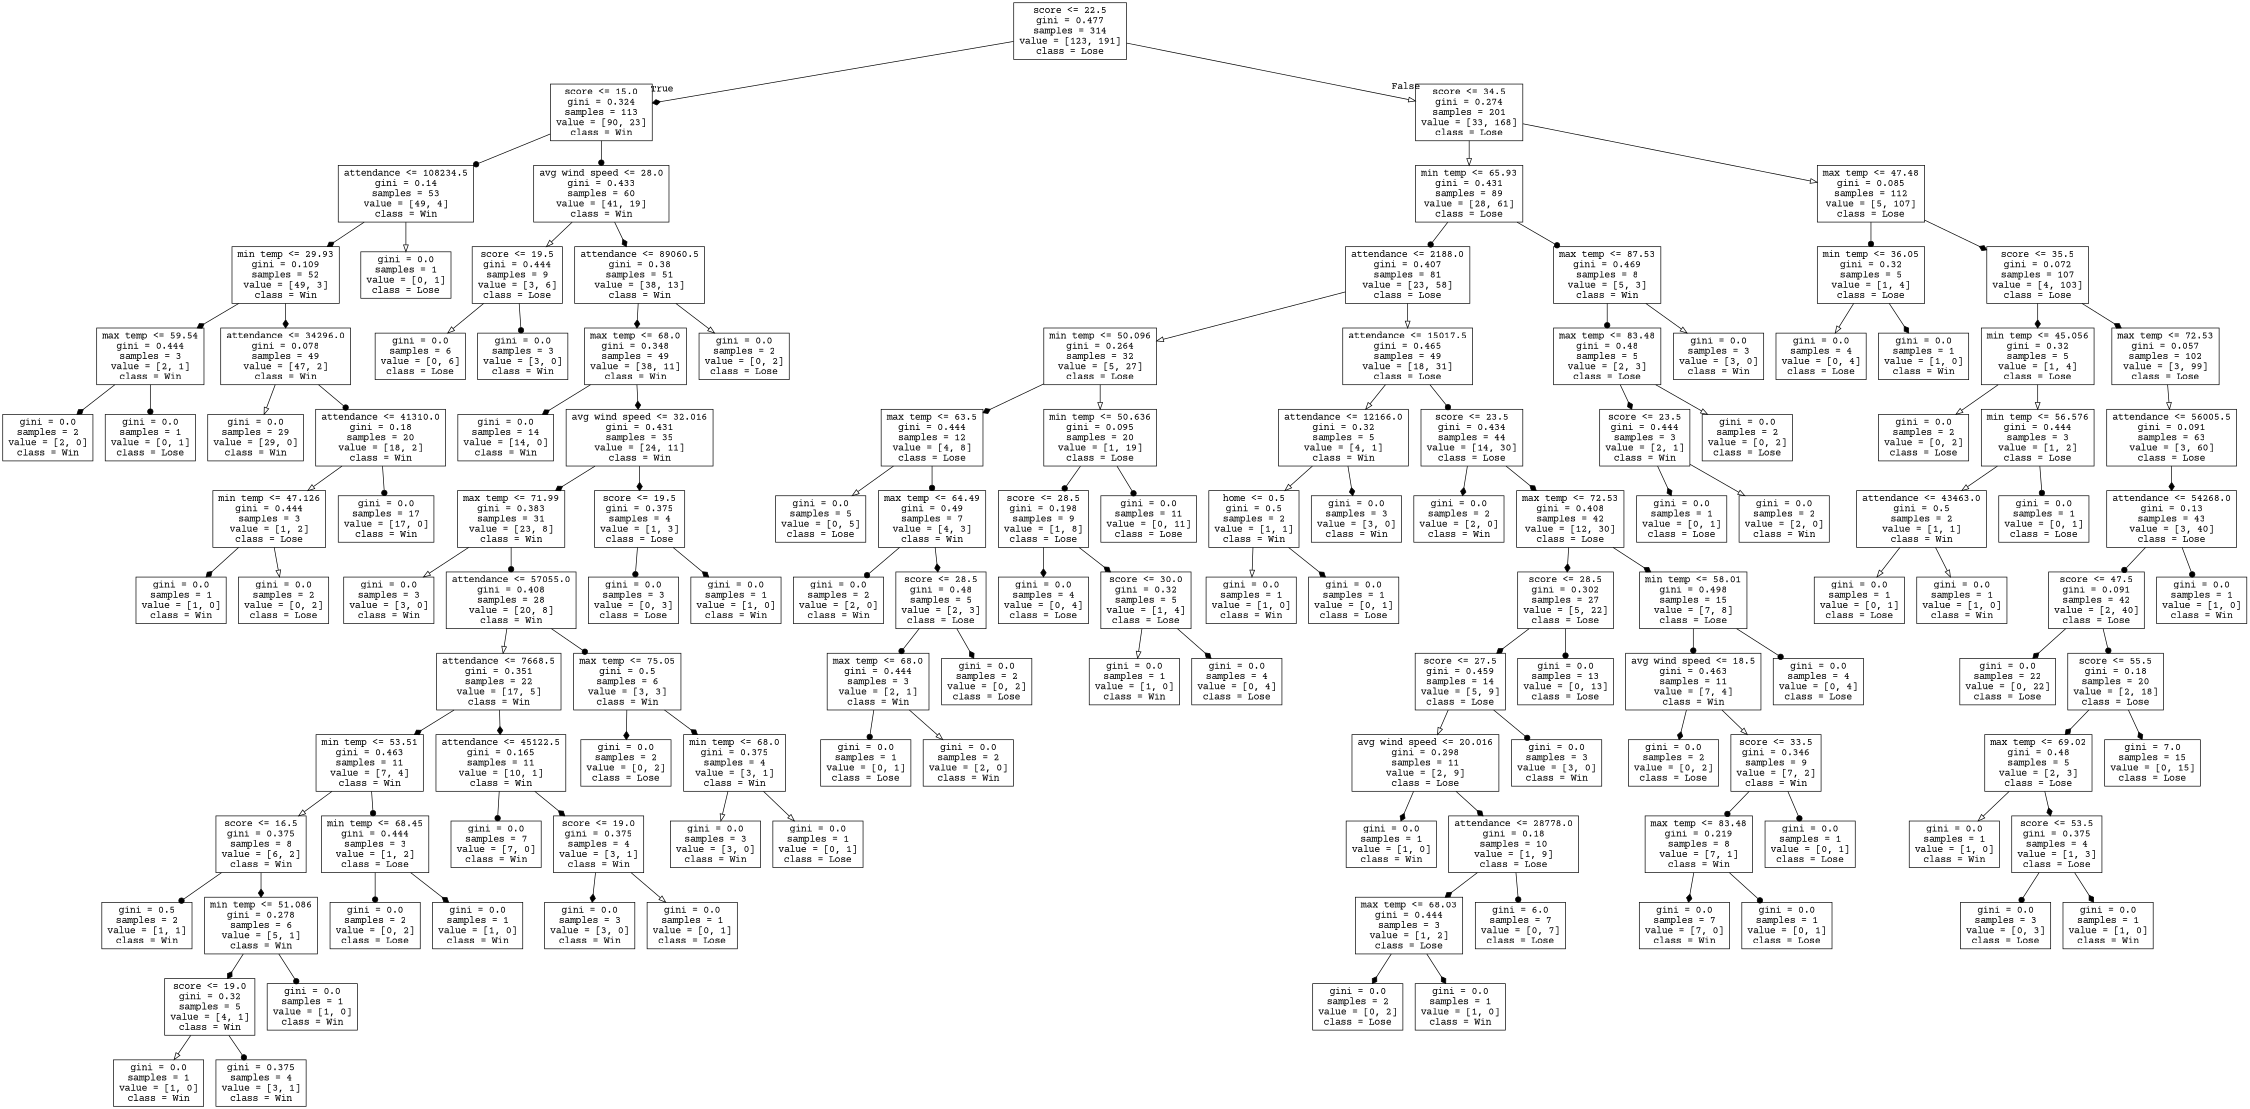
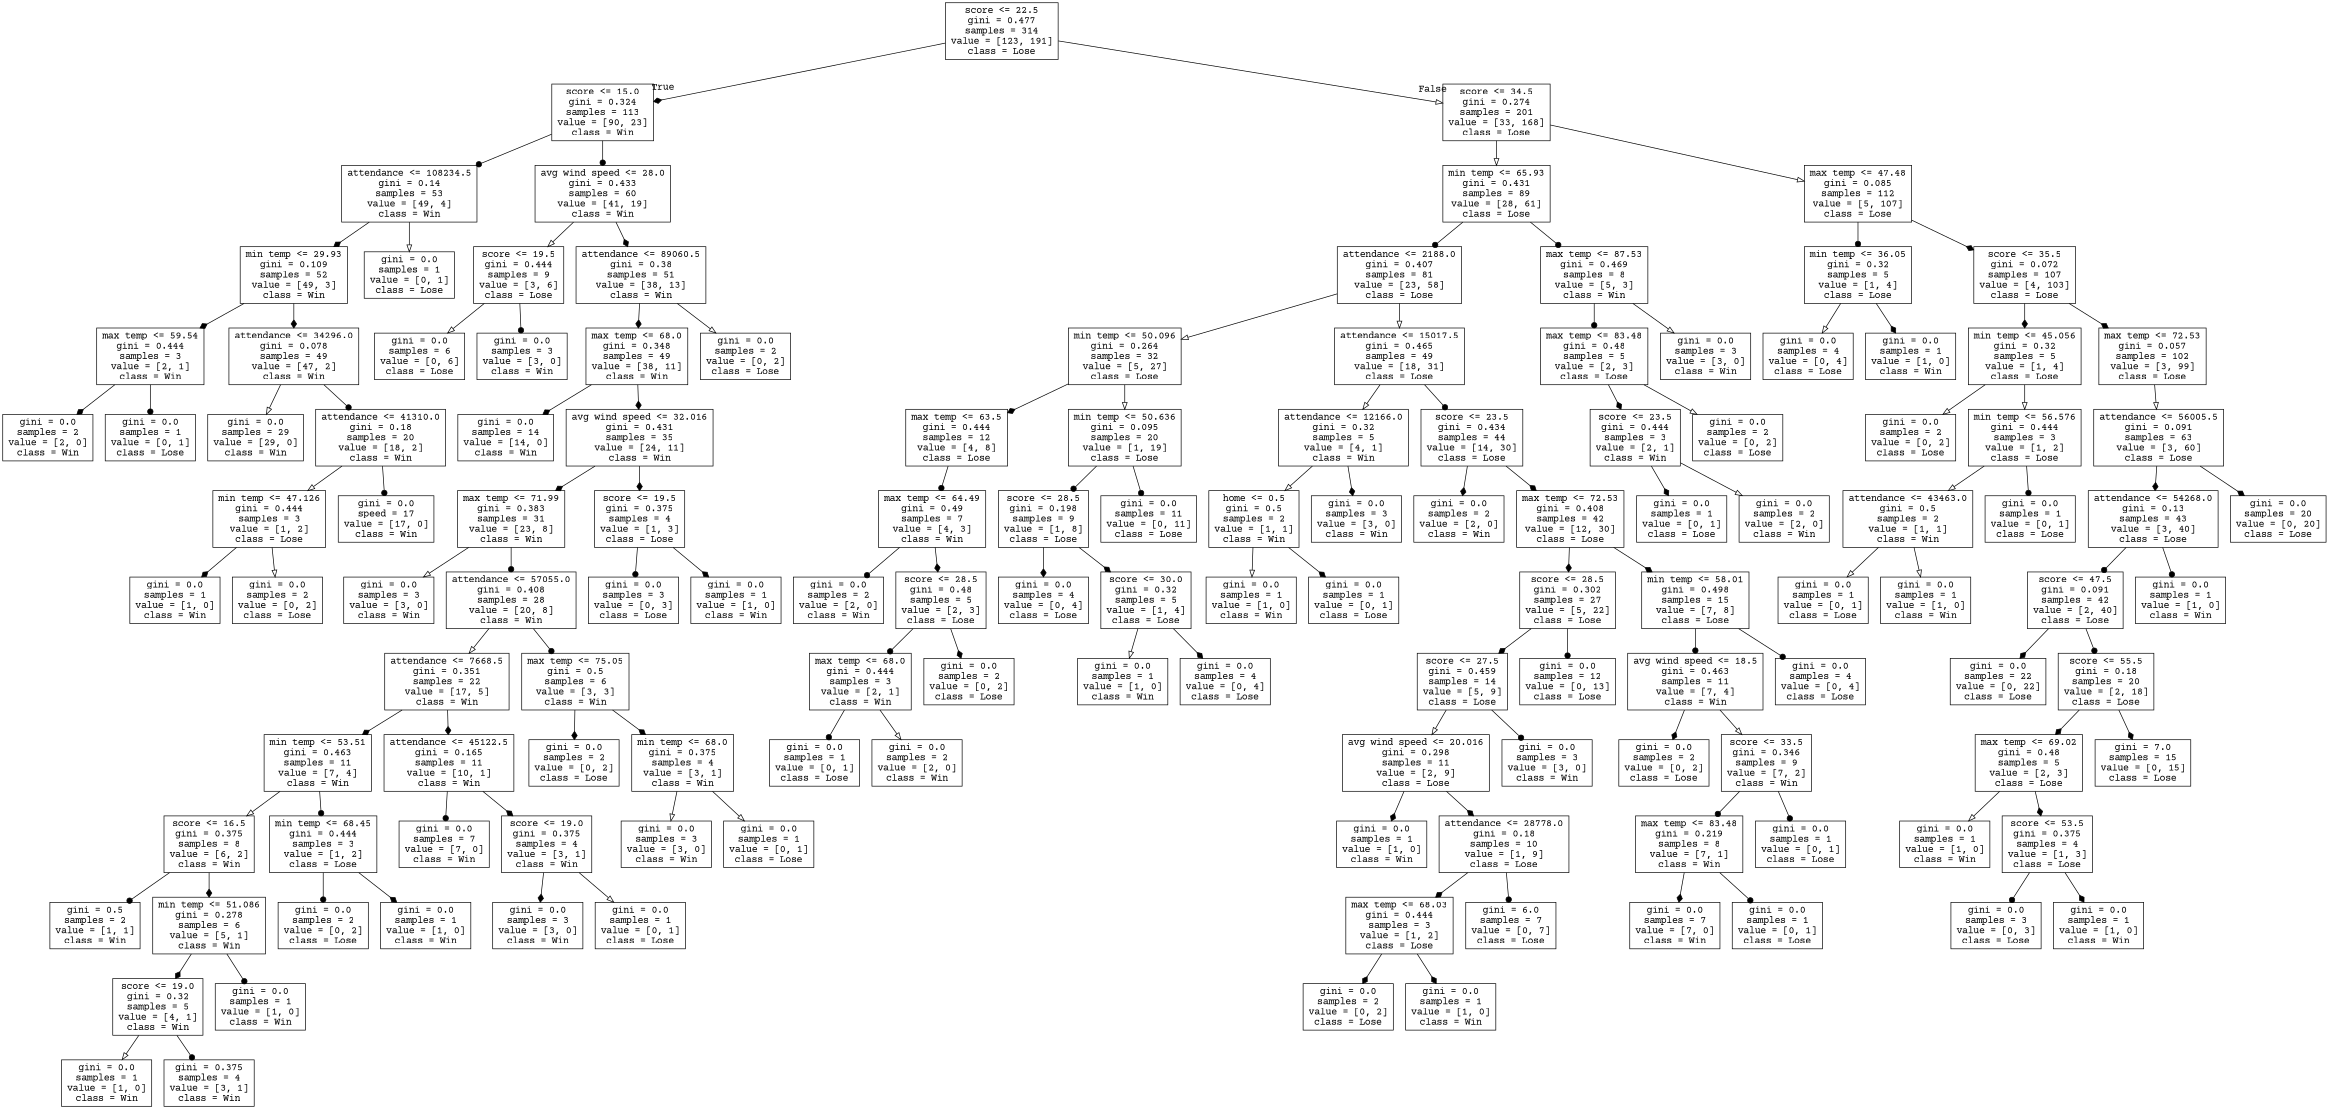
node "gini = 0.0 samples = 17 value = [17, 0] class = Win": label "gini = 0.0 samples = 17 value = [17, 0] class = Win" -> "gini = 0.0 speed = 17 value = [17, 0] class = Win"
node "gini = 0.0 samples = 5 value = [0, 5] class = Lose": removed
node "gini = 0.0 samples = 20 value = [0, 20] class = Lose": added
node "gini = 0.0 samples = 13 value = [0, 13] class = Lose": label "gini = 0.0 samples = 13 value = [0, 13] class = Lose" -> "gini = 0.0 samples = 12 value = [0, 13] class = Lose"
